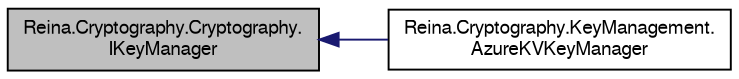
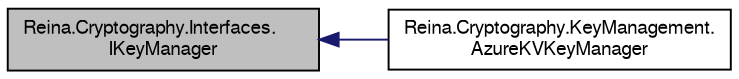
node "Reina.Cryptography.Cryptography. IKeyManager": label "Reina.Cryptography.Cryptography. IKeyManager" -> "Reina.Cryptography.Interfaces. IKeyManager"
